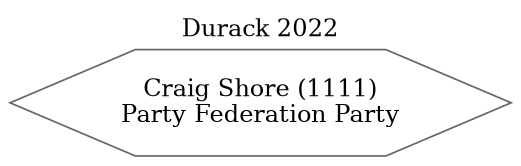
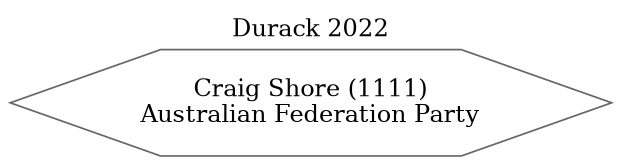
node "Craig Shore (1111) Party Federation Party": label "Craig Shore (1111) Party Federation Party" -> "Craig Shore (1111) Australian Federation Party"
